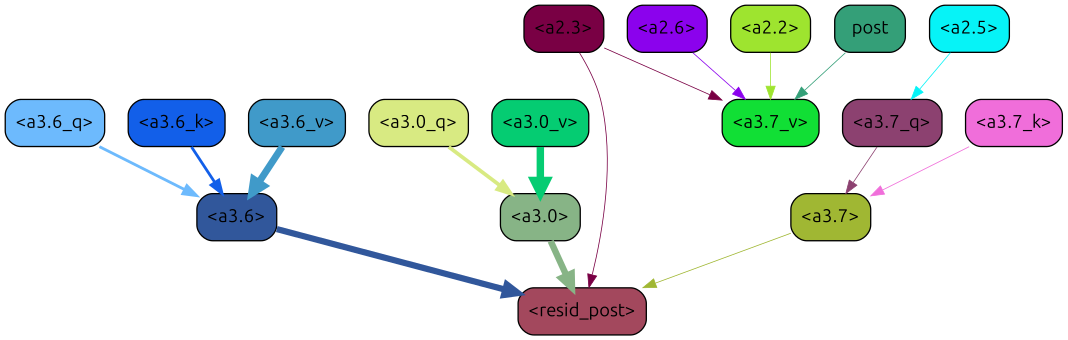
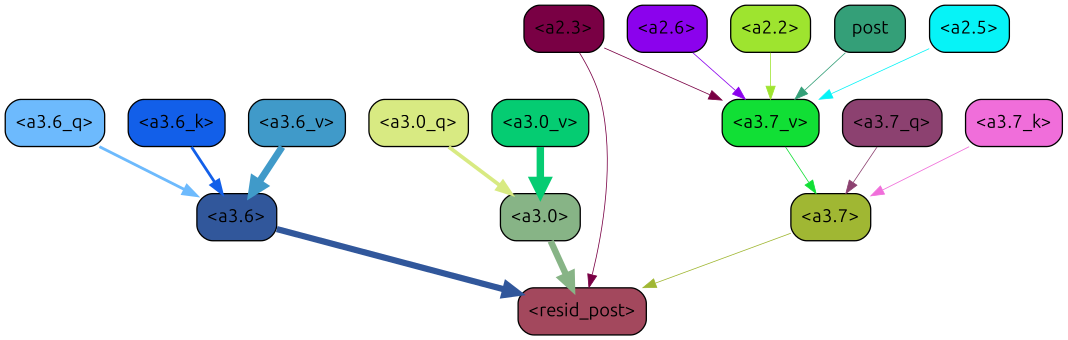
edge "<a2.5>" -> "<a3.7_q>": now "<a2.5>" -> "<a3.7_v>"
edge "<a3.7_v>" -> "<a3.7>": added
